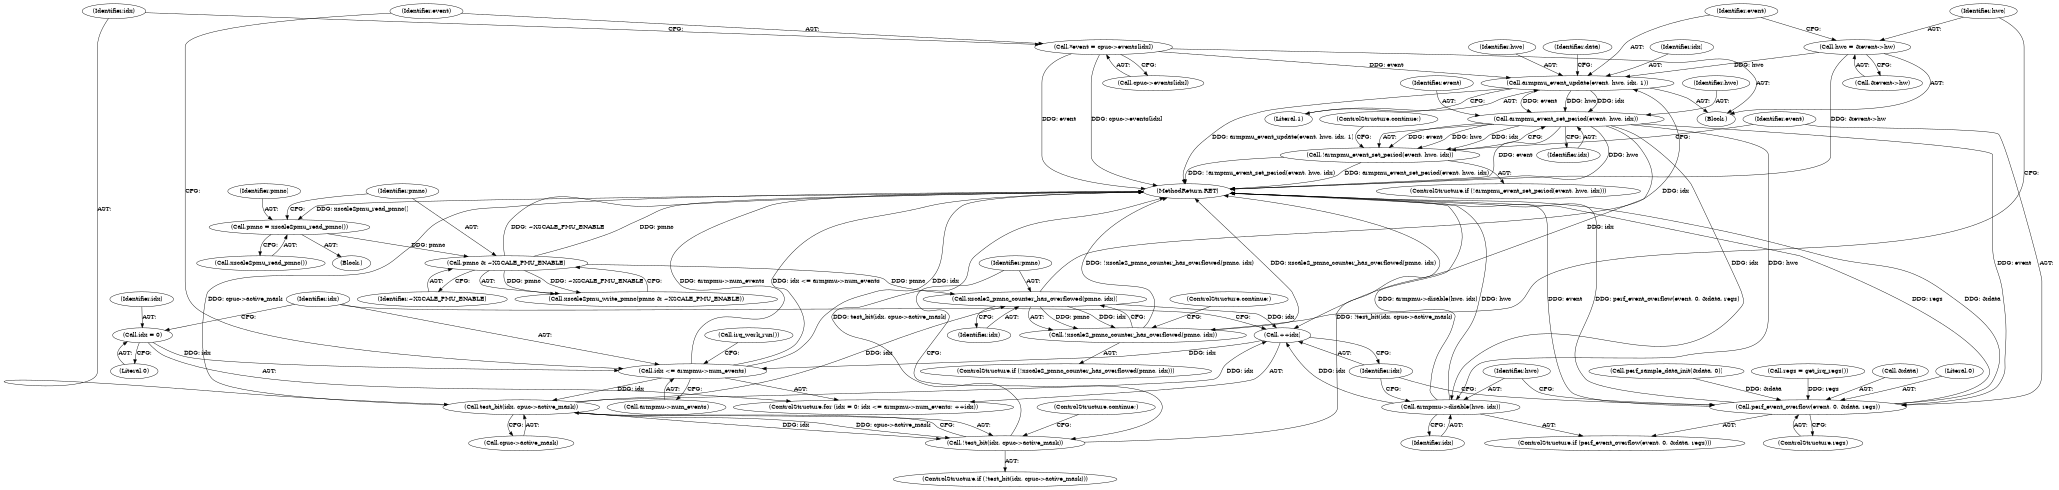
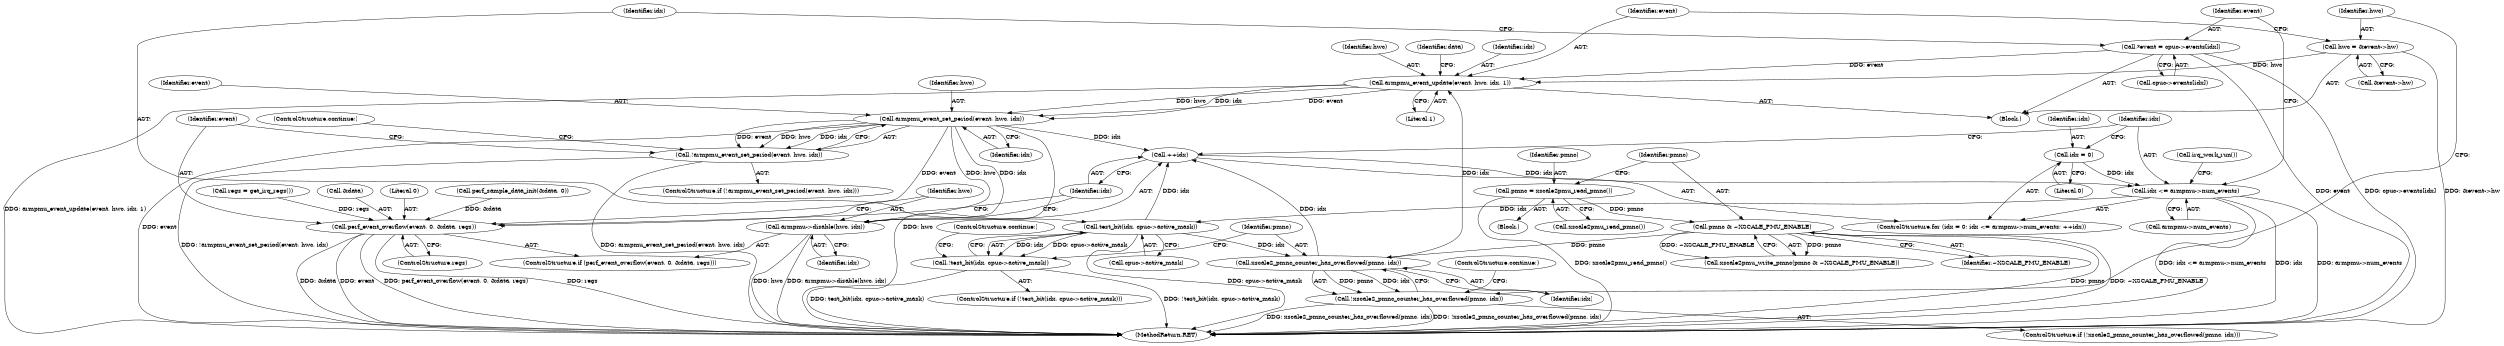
edge "(MethodReturn,RET)" -> "(Call,pmnc = xscale2pmu_read_pmnc())": reversed
edge "(Call,armpmu->disable(hwc, idx))" -> "(Call,++idx)": label "DDG: idx" -> "AST: "
